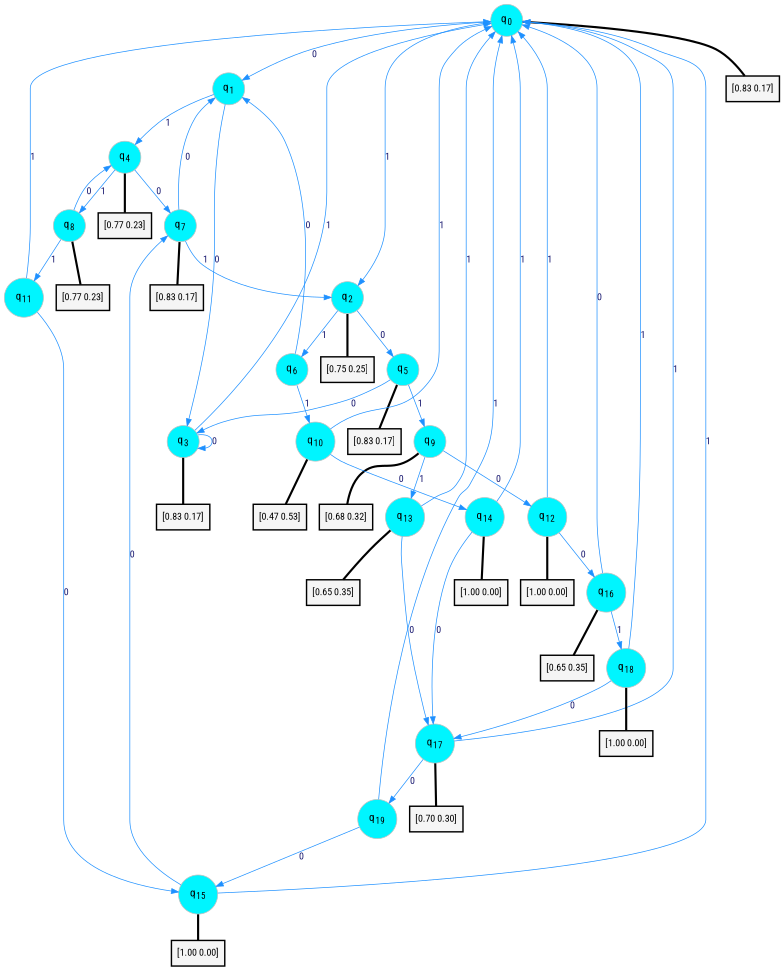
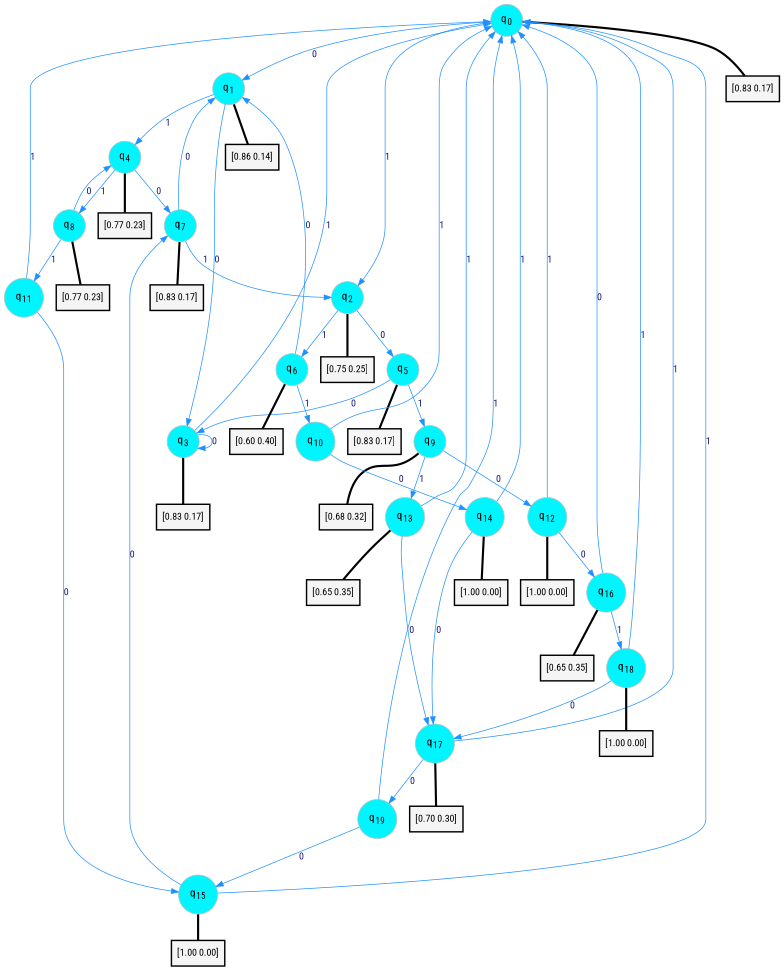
node "[0.86 0.14]": added
node "[0.60 0.40]": added
node "[0.47 0.53]": removed
